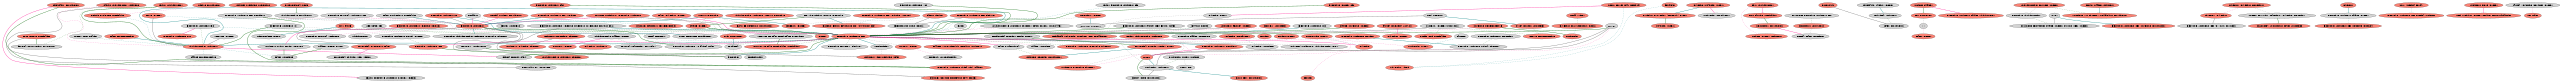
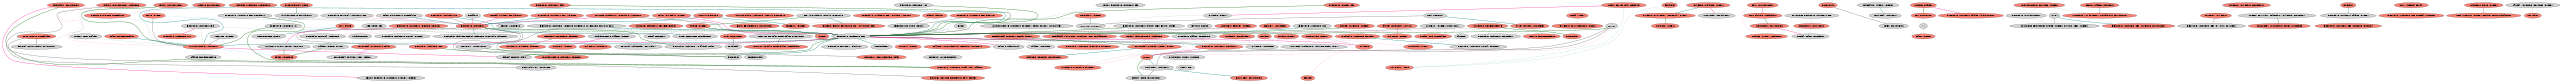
node "Executive Assistant CEO": fillcolor salmon -> lightgrey
node "Residential Interior Design Intern": fillcolor lightgrey -> salmon
node "Sales Associate": fillcolor lightgrey -> salmon
